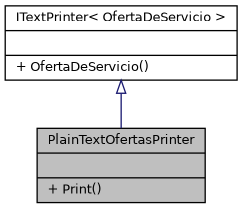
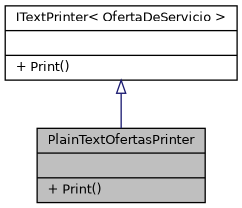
node "ITextPrinter< OfertaDeServicio >": text "+ OfertaDeServicio()" -> "+ Print()"
